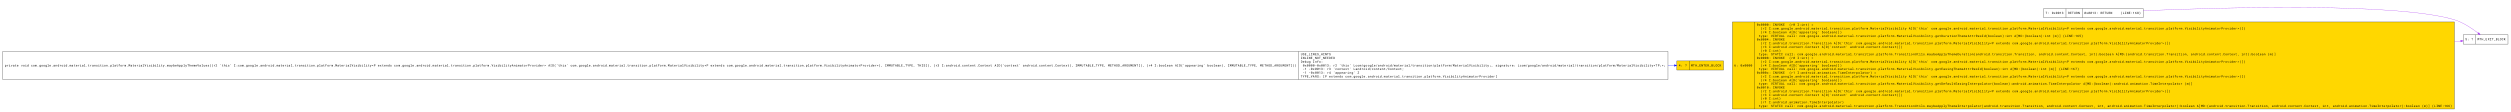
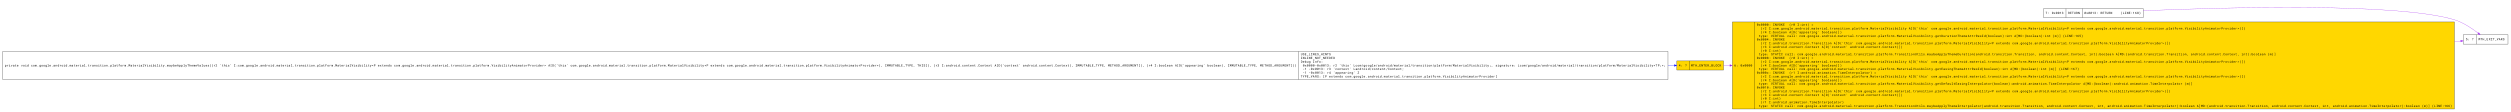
node "5: ?": text "MTH_EXIT_BLOCK" -> "MTH_EXIT_VARS"
edge "4: ?" -> "6: 0x0000": added
